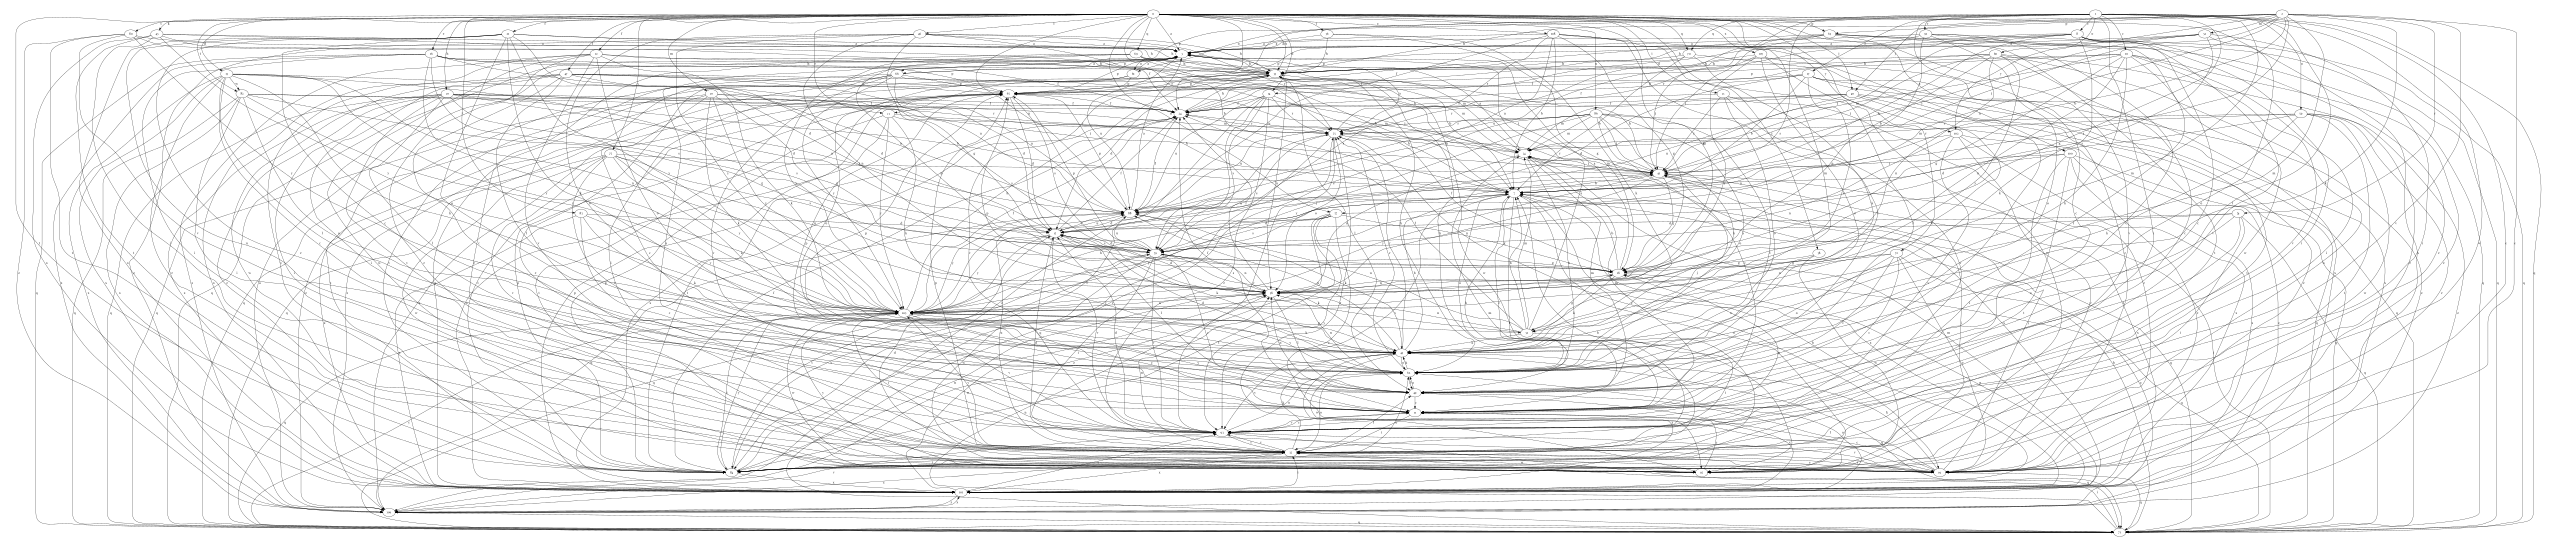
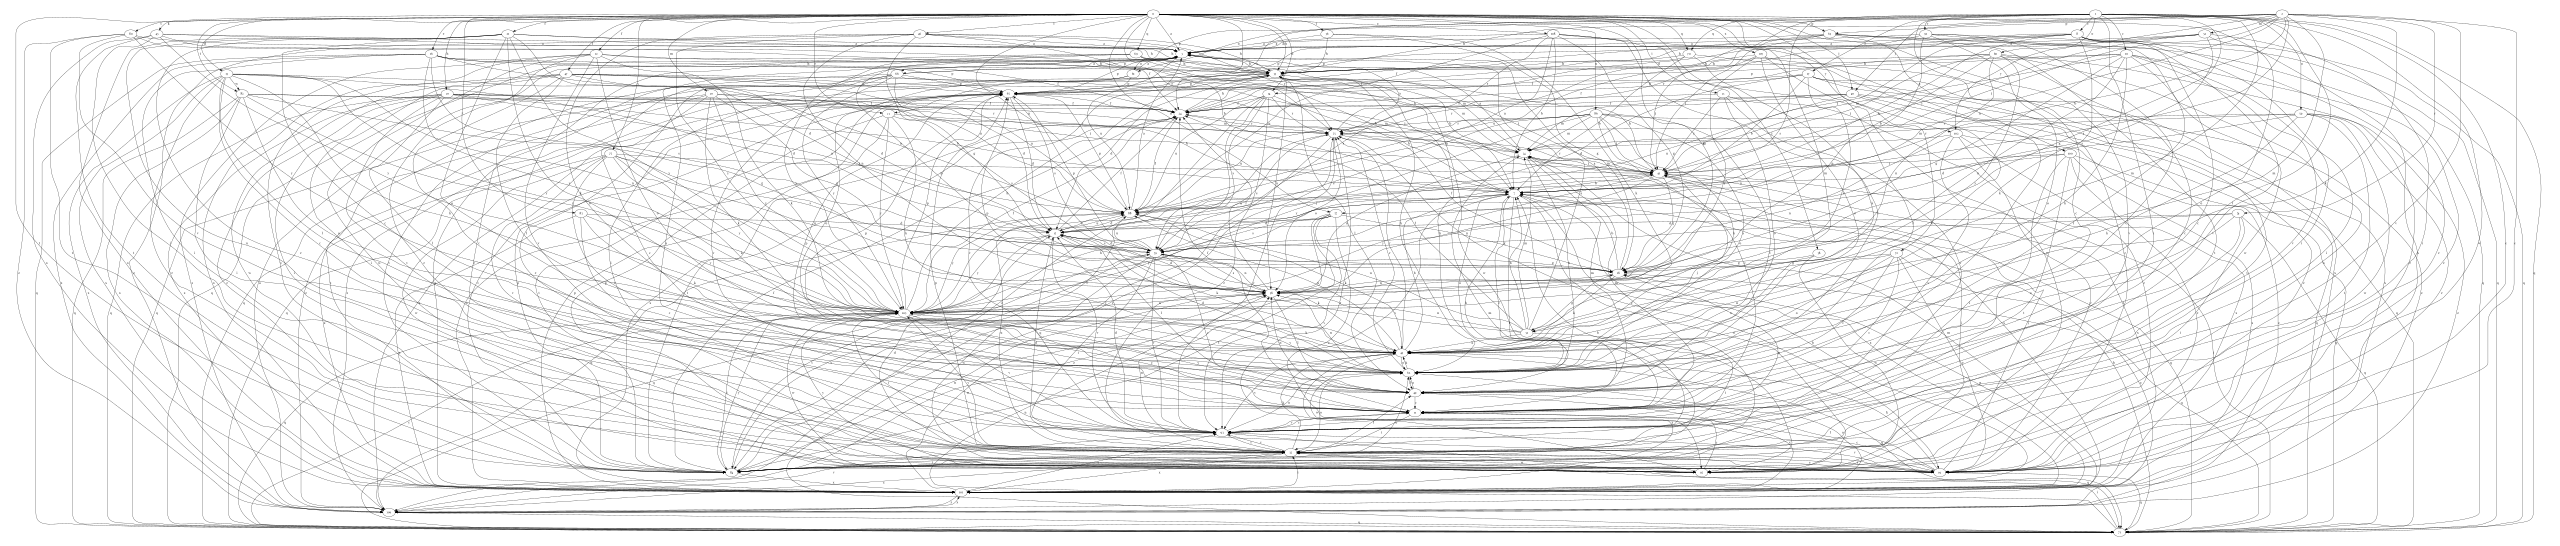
edge "30" -> "79": removed, label "s"
edge "72" -> "58": now "72" -> "45"
edge "105" -> "51": now "105" -> "67"
